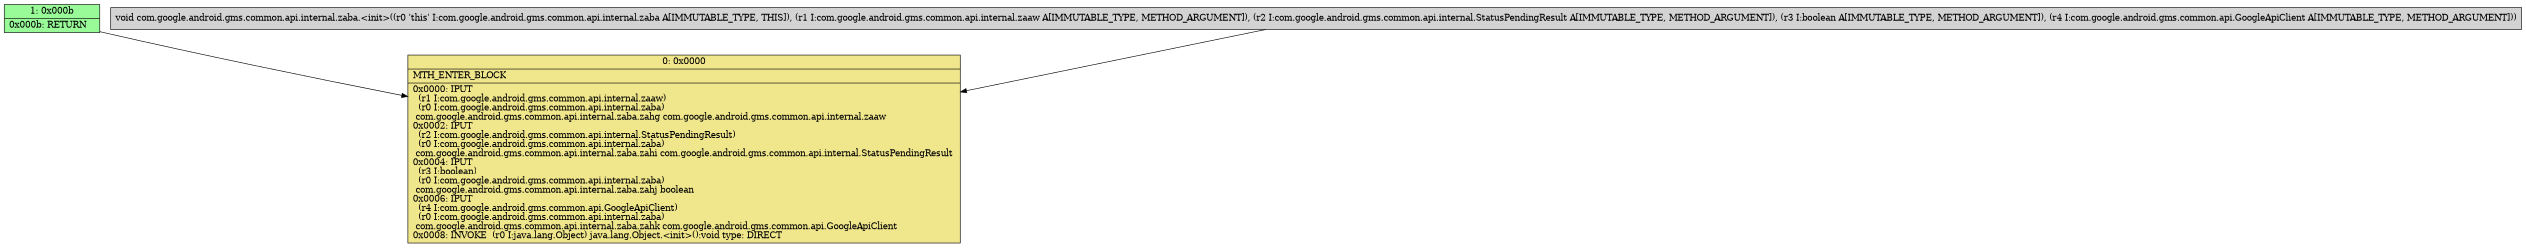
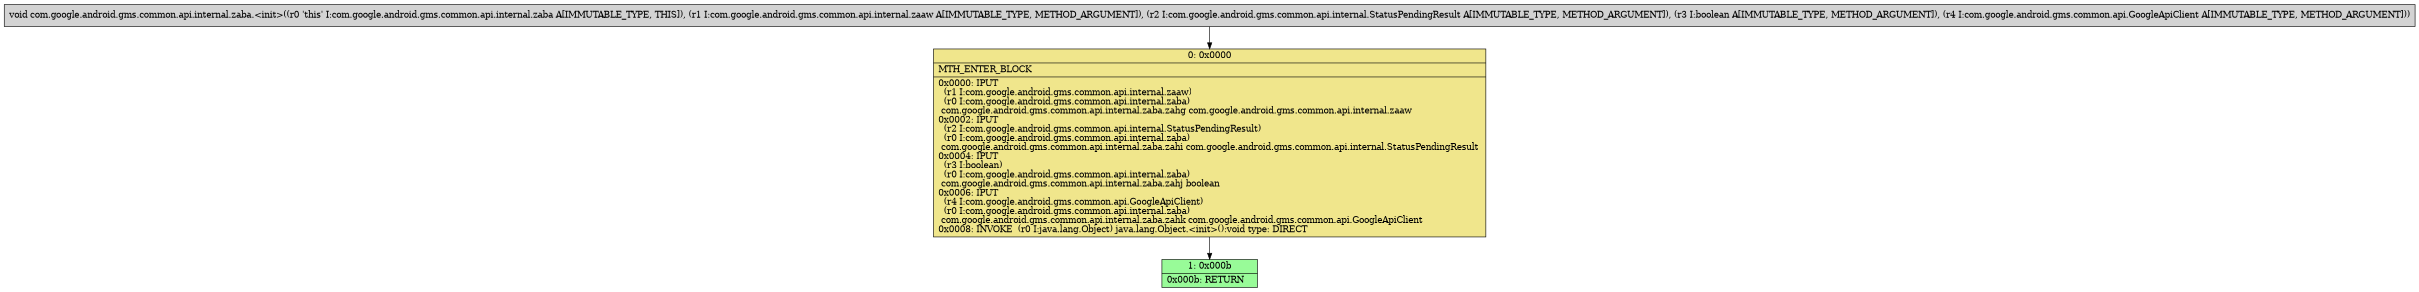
edge "1: 0x000b" -> "0: 0x0000": reversed
